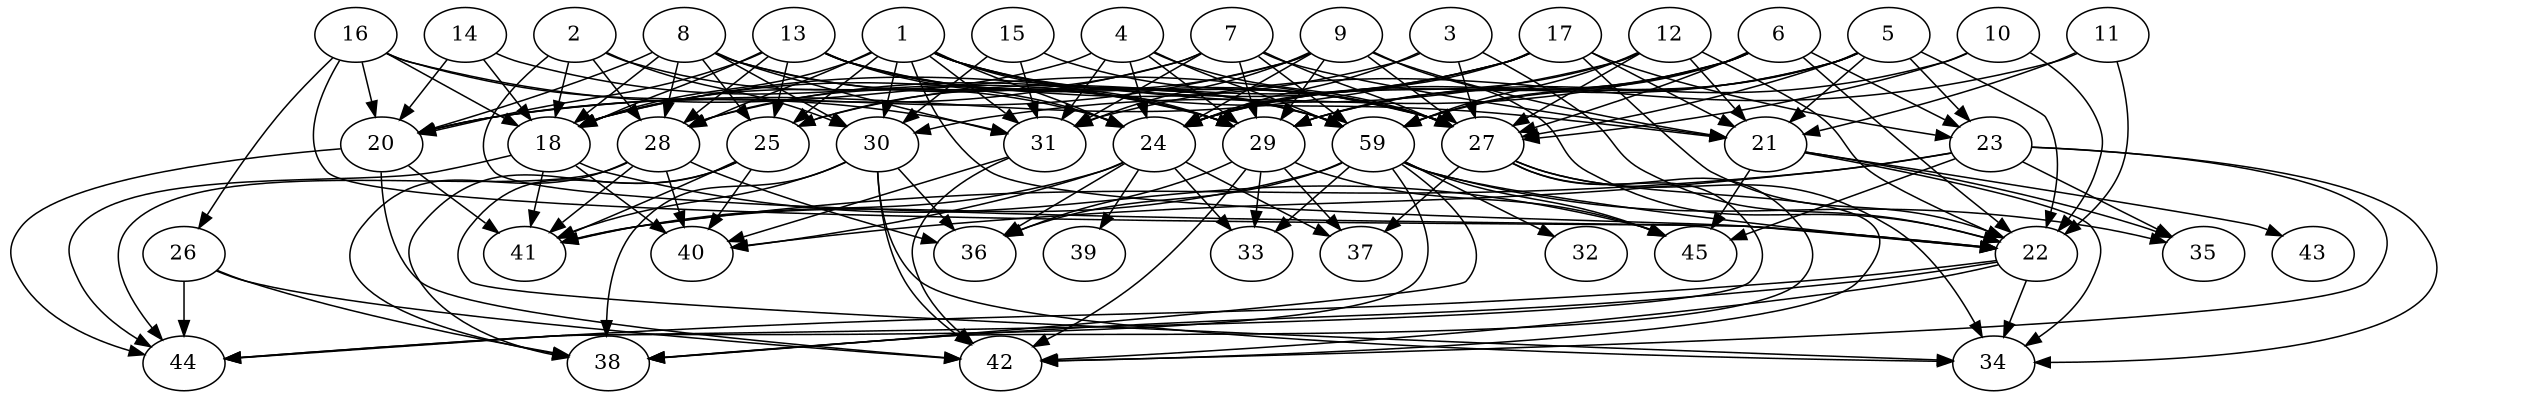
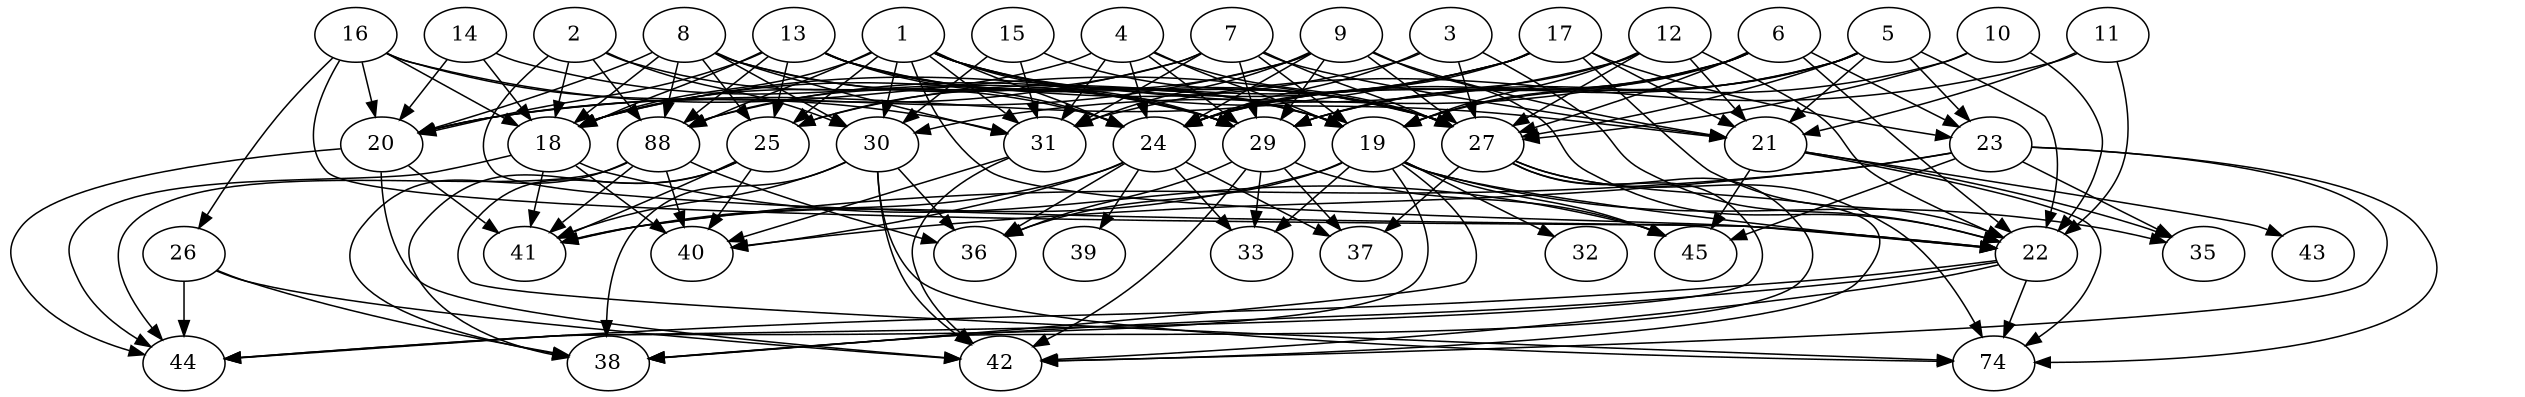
node "28": label "28" -> "88"
node "59": label "59" -> "19"
node "34": label "34" -> "74"
